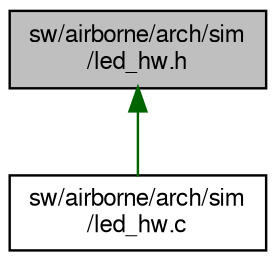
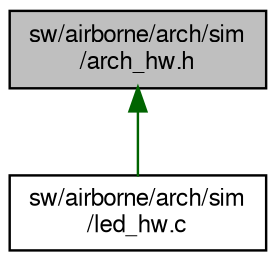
node "sw/airborne/arch/sim /led_hw.h": label "sw/airborne/arch/sim /led_hw.h" -> "sw/airborne/arch/sim /arch_hw.h"
